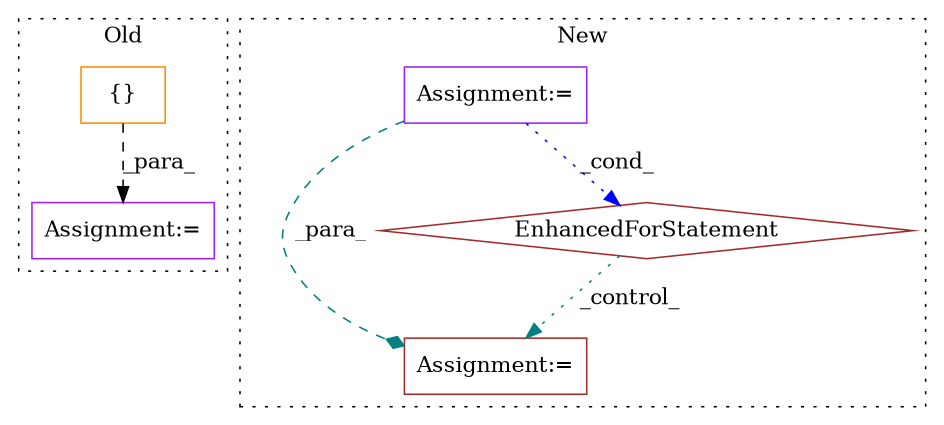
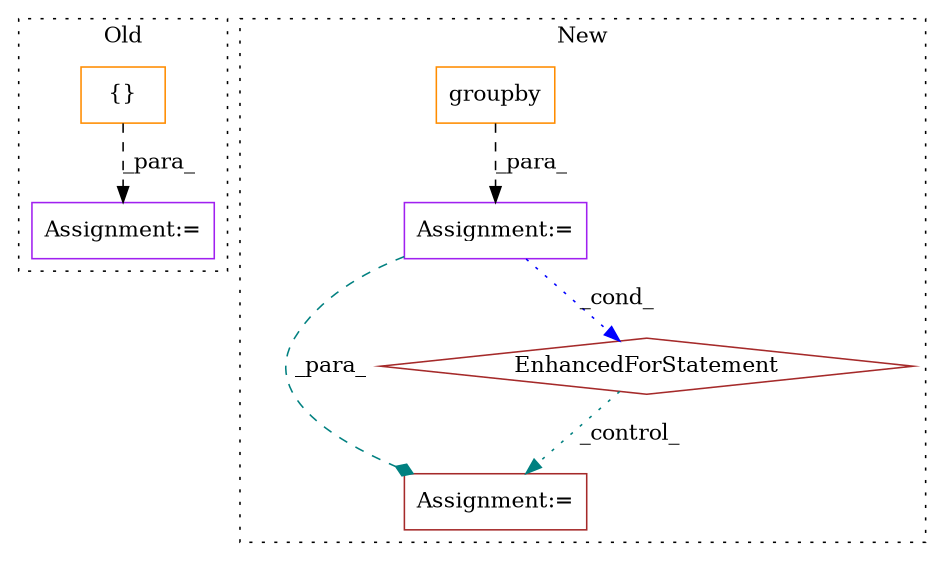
node "groupby": added
